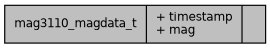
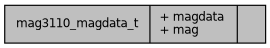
node "mag3110_magdata_t": text "+ timestamp" -> "+ magdata"
